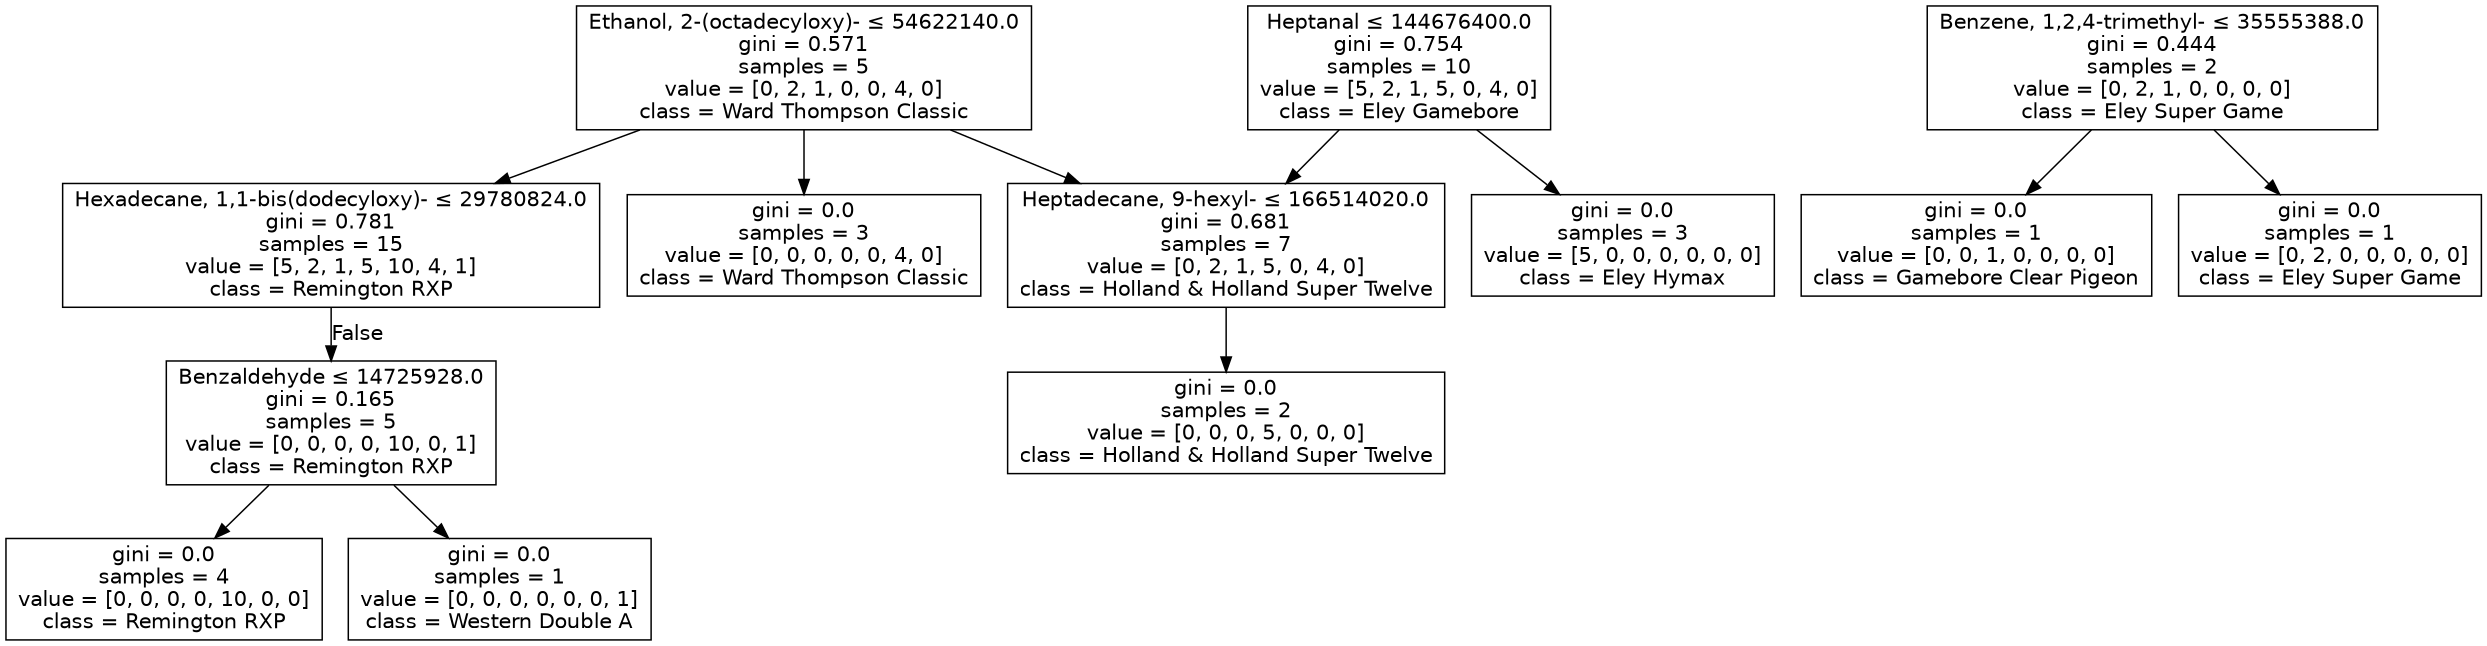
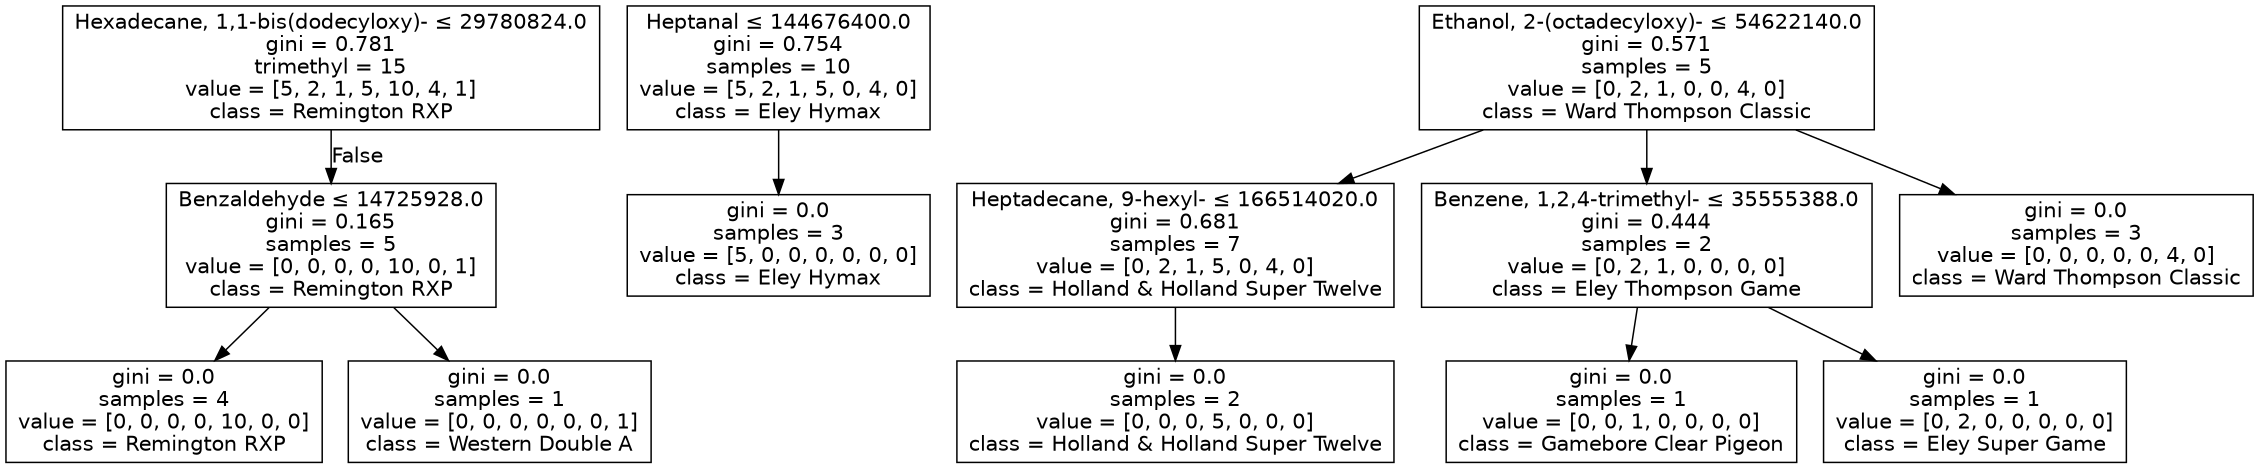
node "Heptanal ≤ 144676400.0": text "class = Eley Gamebore" -> "class = Eley Hymax"
node "Benzene, 1,2,4-trimethyl- ≤ 35555388.0": text "class = Eley Super Game" -> "class = Eley Thompson Game"
edge "Heptanal ≤ 144676400.0" -> "Heptadecane, 9-hexyl- ≤ 166514020.0": removed
edge "Ethanol, 2-(octadecyloxy)- ≤ 54622140.0" -> "Hexadecane, 1,1-bis(dodecyloxy)- ≤ 29780824.0": now "Ethanol, 2-(octadecyloxy)- ≤ 54622140.0" -> "Benzene, 1,2,4-trimethyl- ≤ 35555388.0"
node "Hexadecane, 1,1-bis(dodecyloxy)- ≤ 29780824.0": text "samples = 15" -> "trimethyl = 15"
